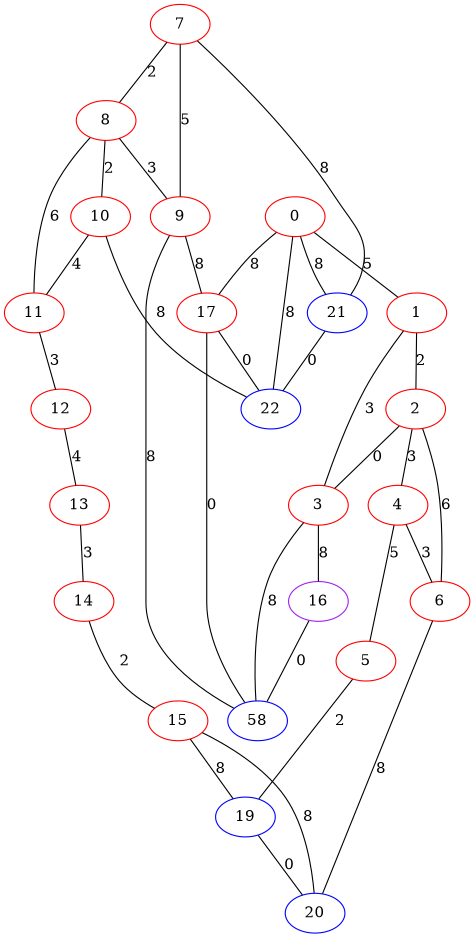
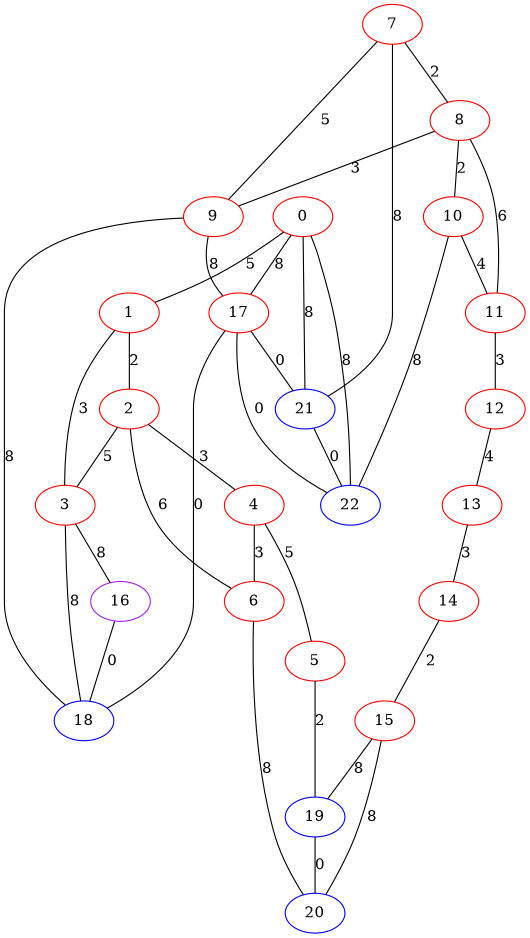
edge "17" -- "21": added, label "0"
edge "2" -- "3": label "0" -> "5"
node "58": label "58" -> "18"
